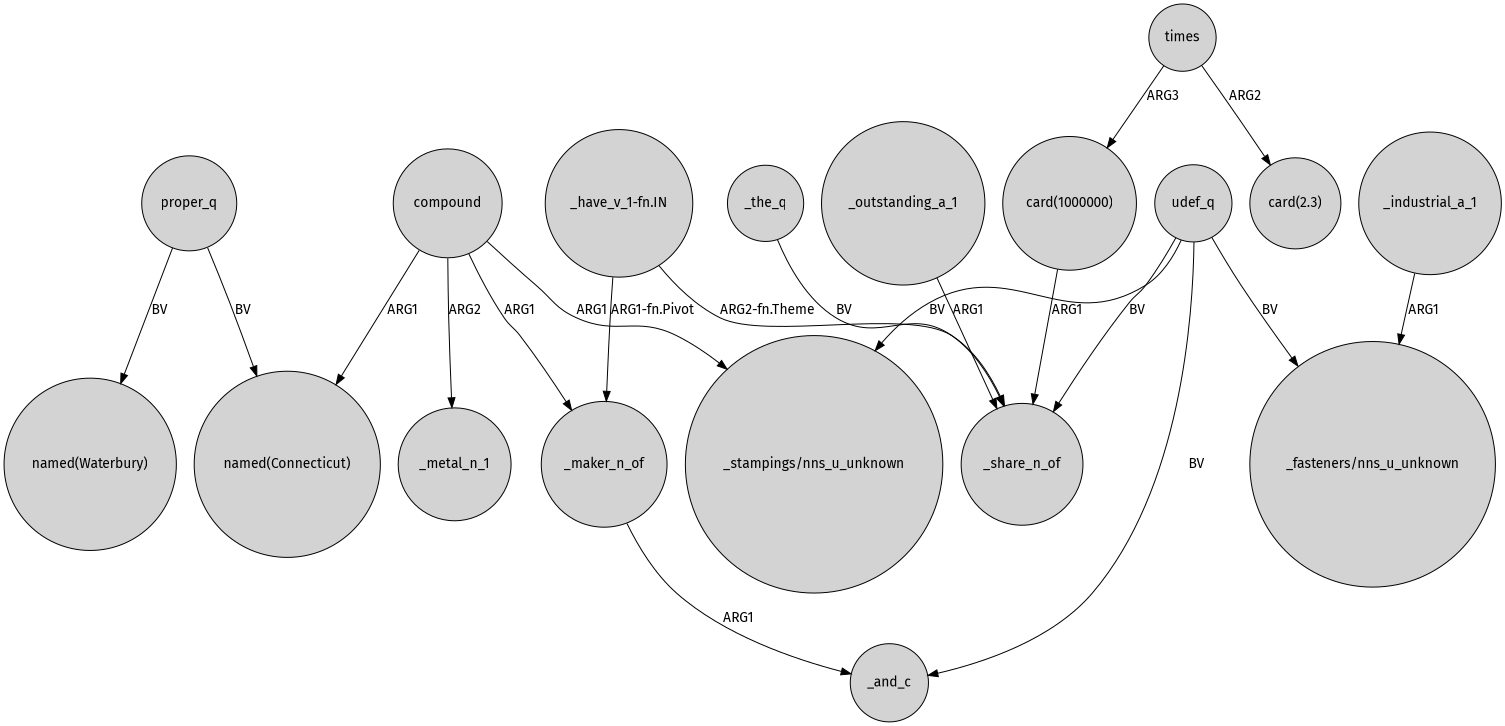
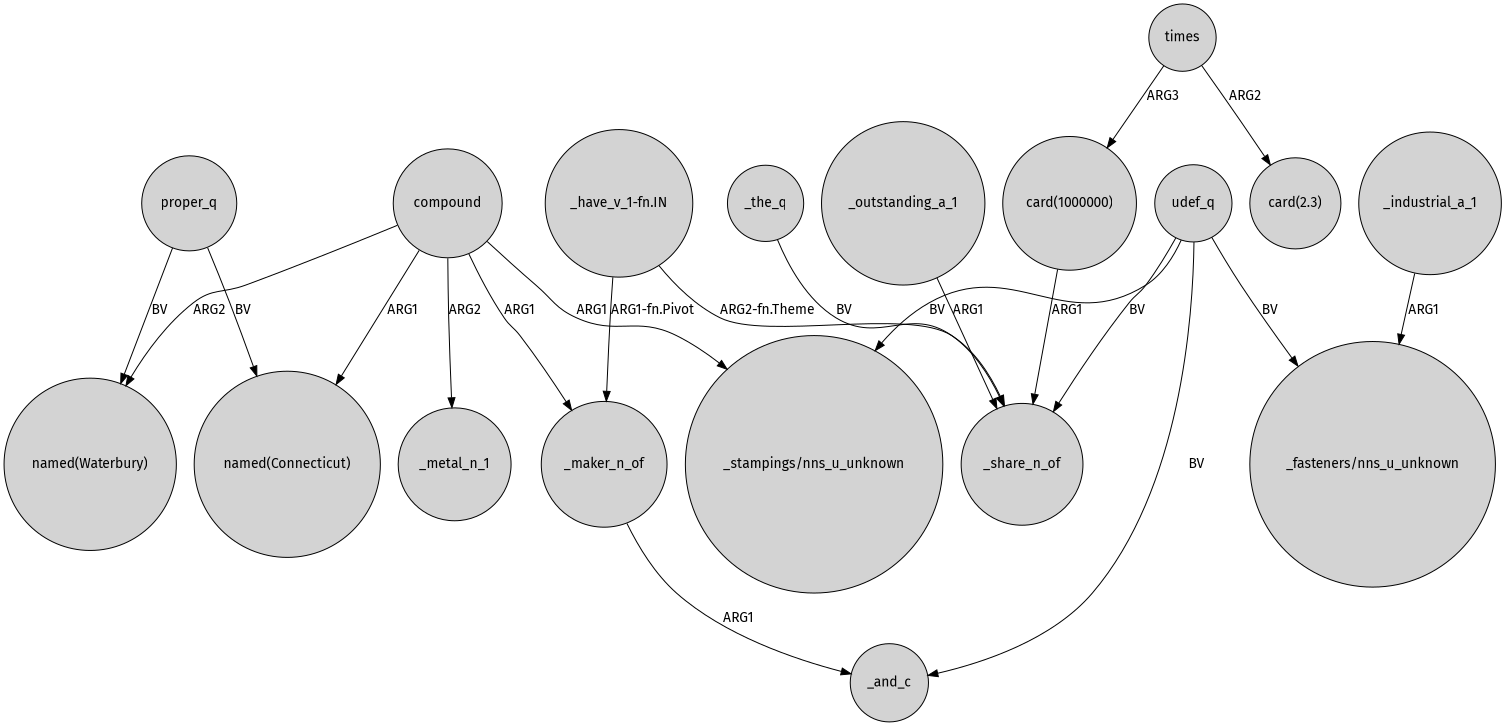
edge "compound" -> "named(Waterbury)": added, label "ARG2"
